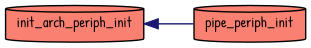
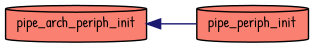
node "init_arch_periph_init": label "init_arch_periph_init" -> "pipe_arch_periph_init"
